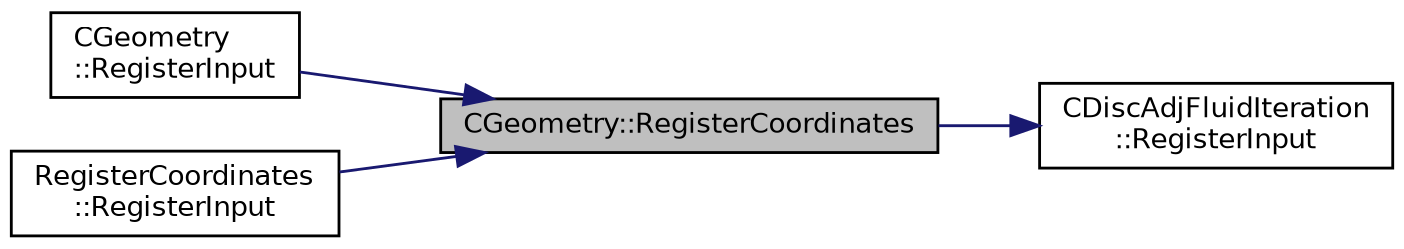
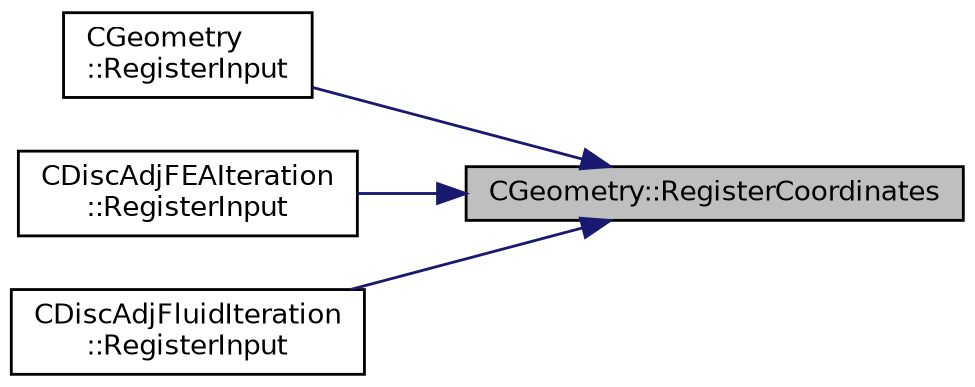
edge "CGeometry::RegisterCoordinates" -> "CDiscAdjFluidIteration ::RegisterInput": reversed
node "RegisterCoordinates ::RegisterInput": label "RegisterCoordinates ::RegisterInput" -> "CDiscAdjFEAIteration ::RegisterInput"
